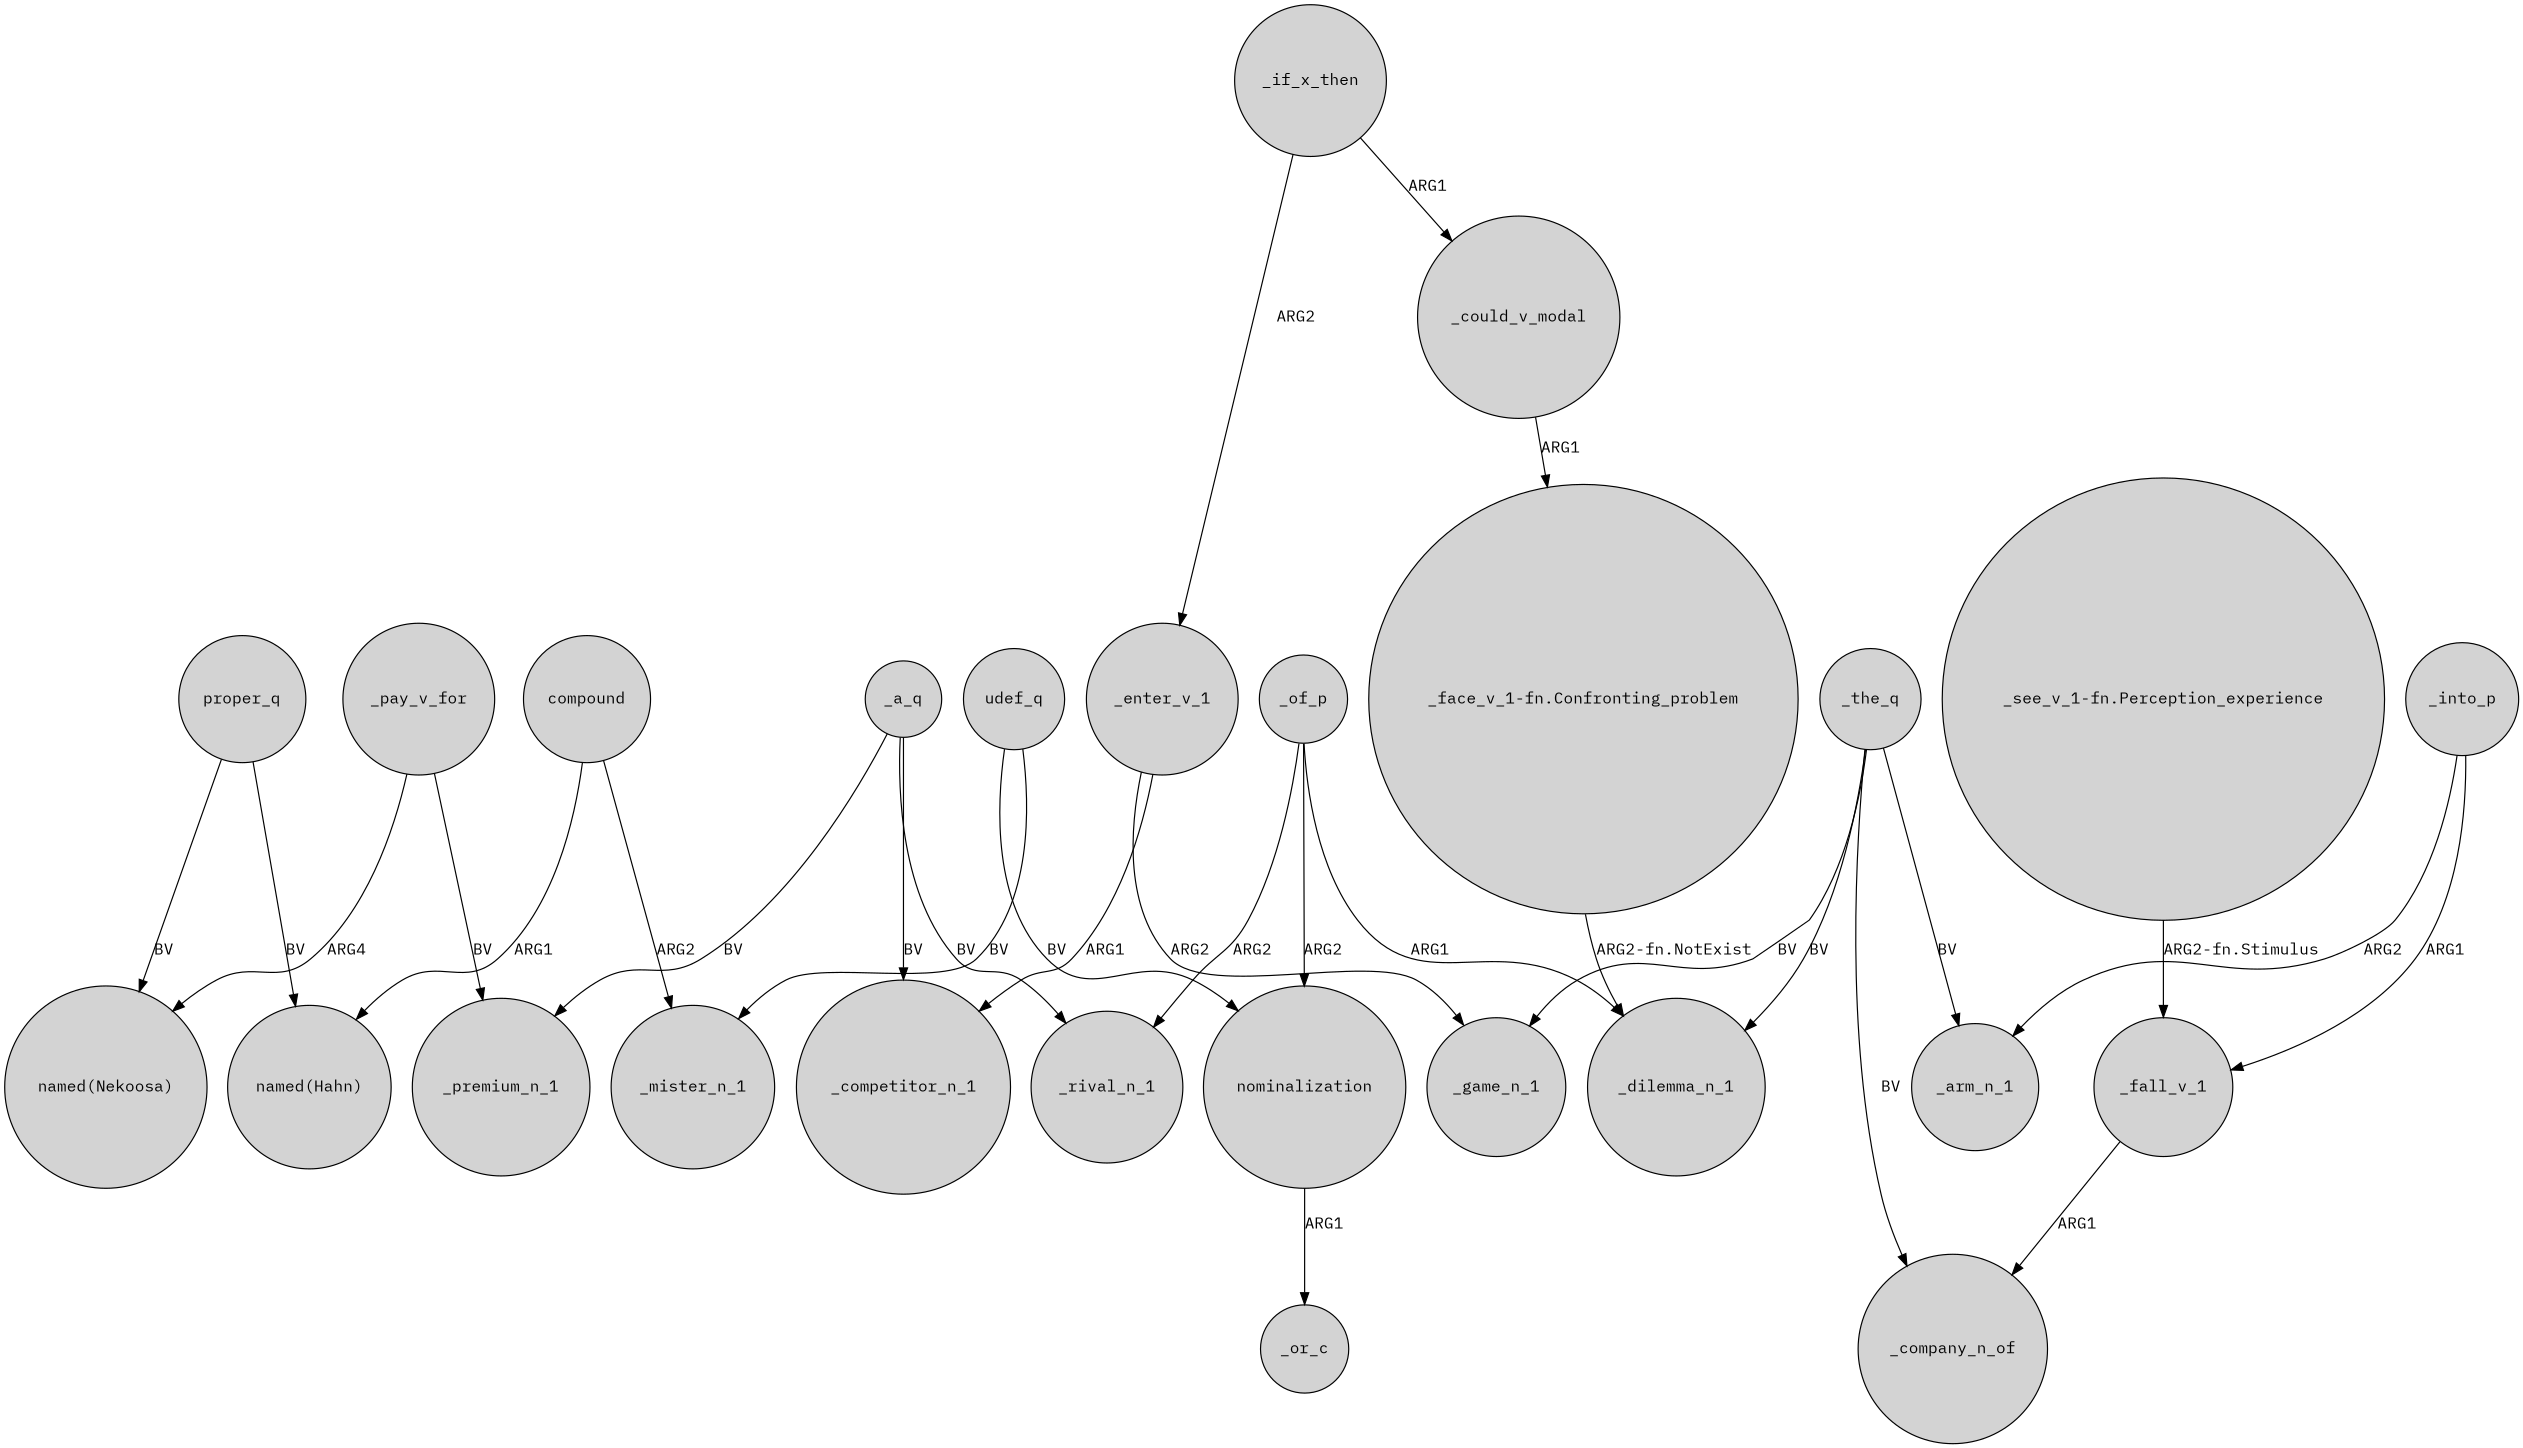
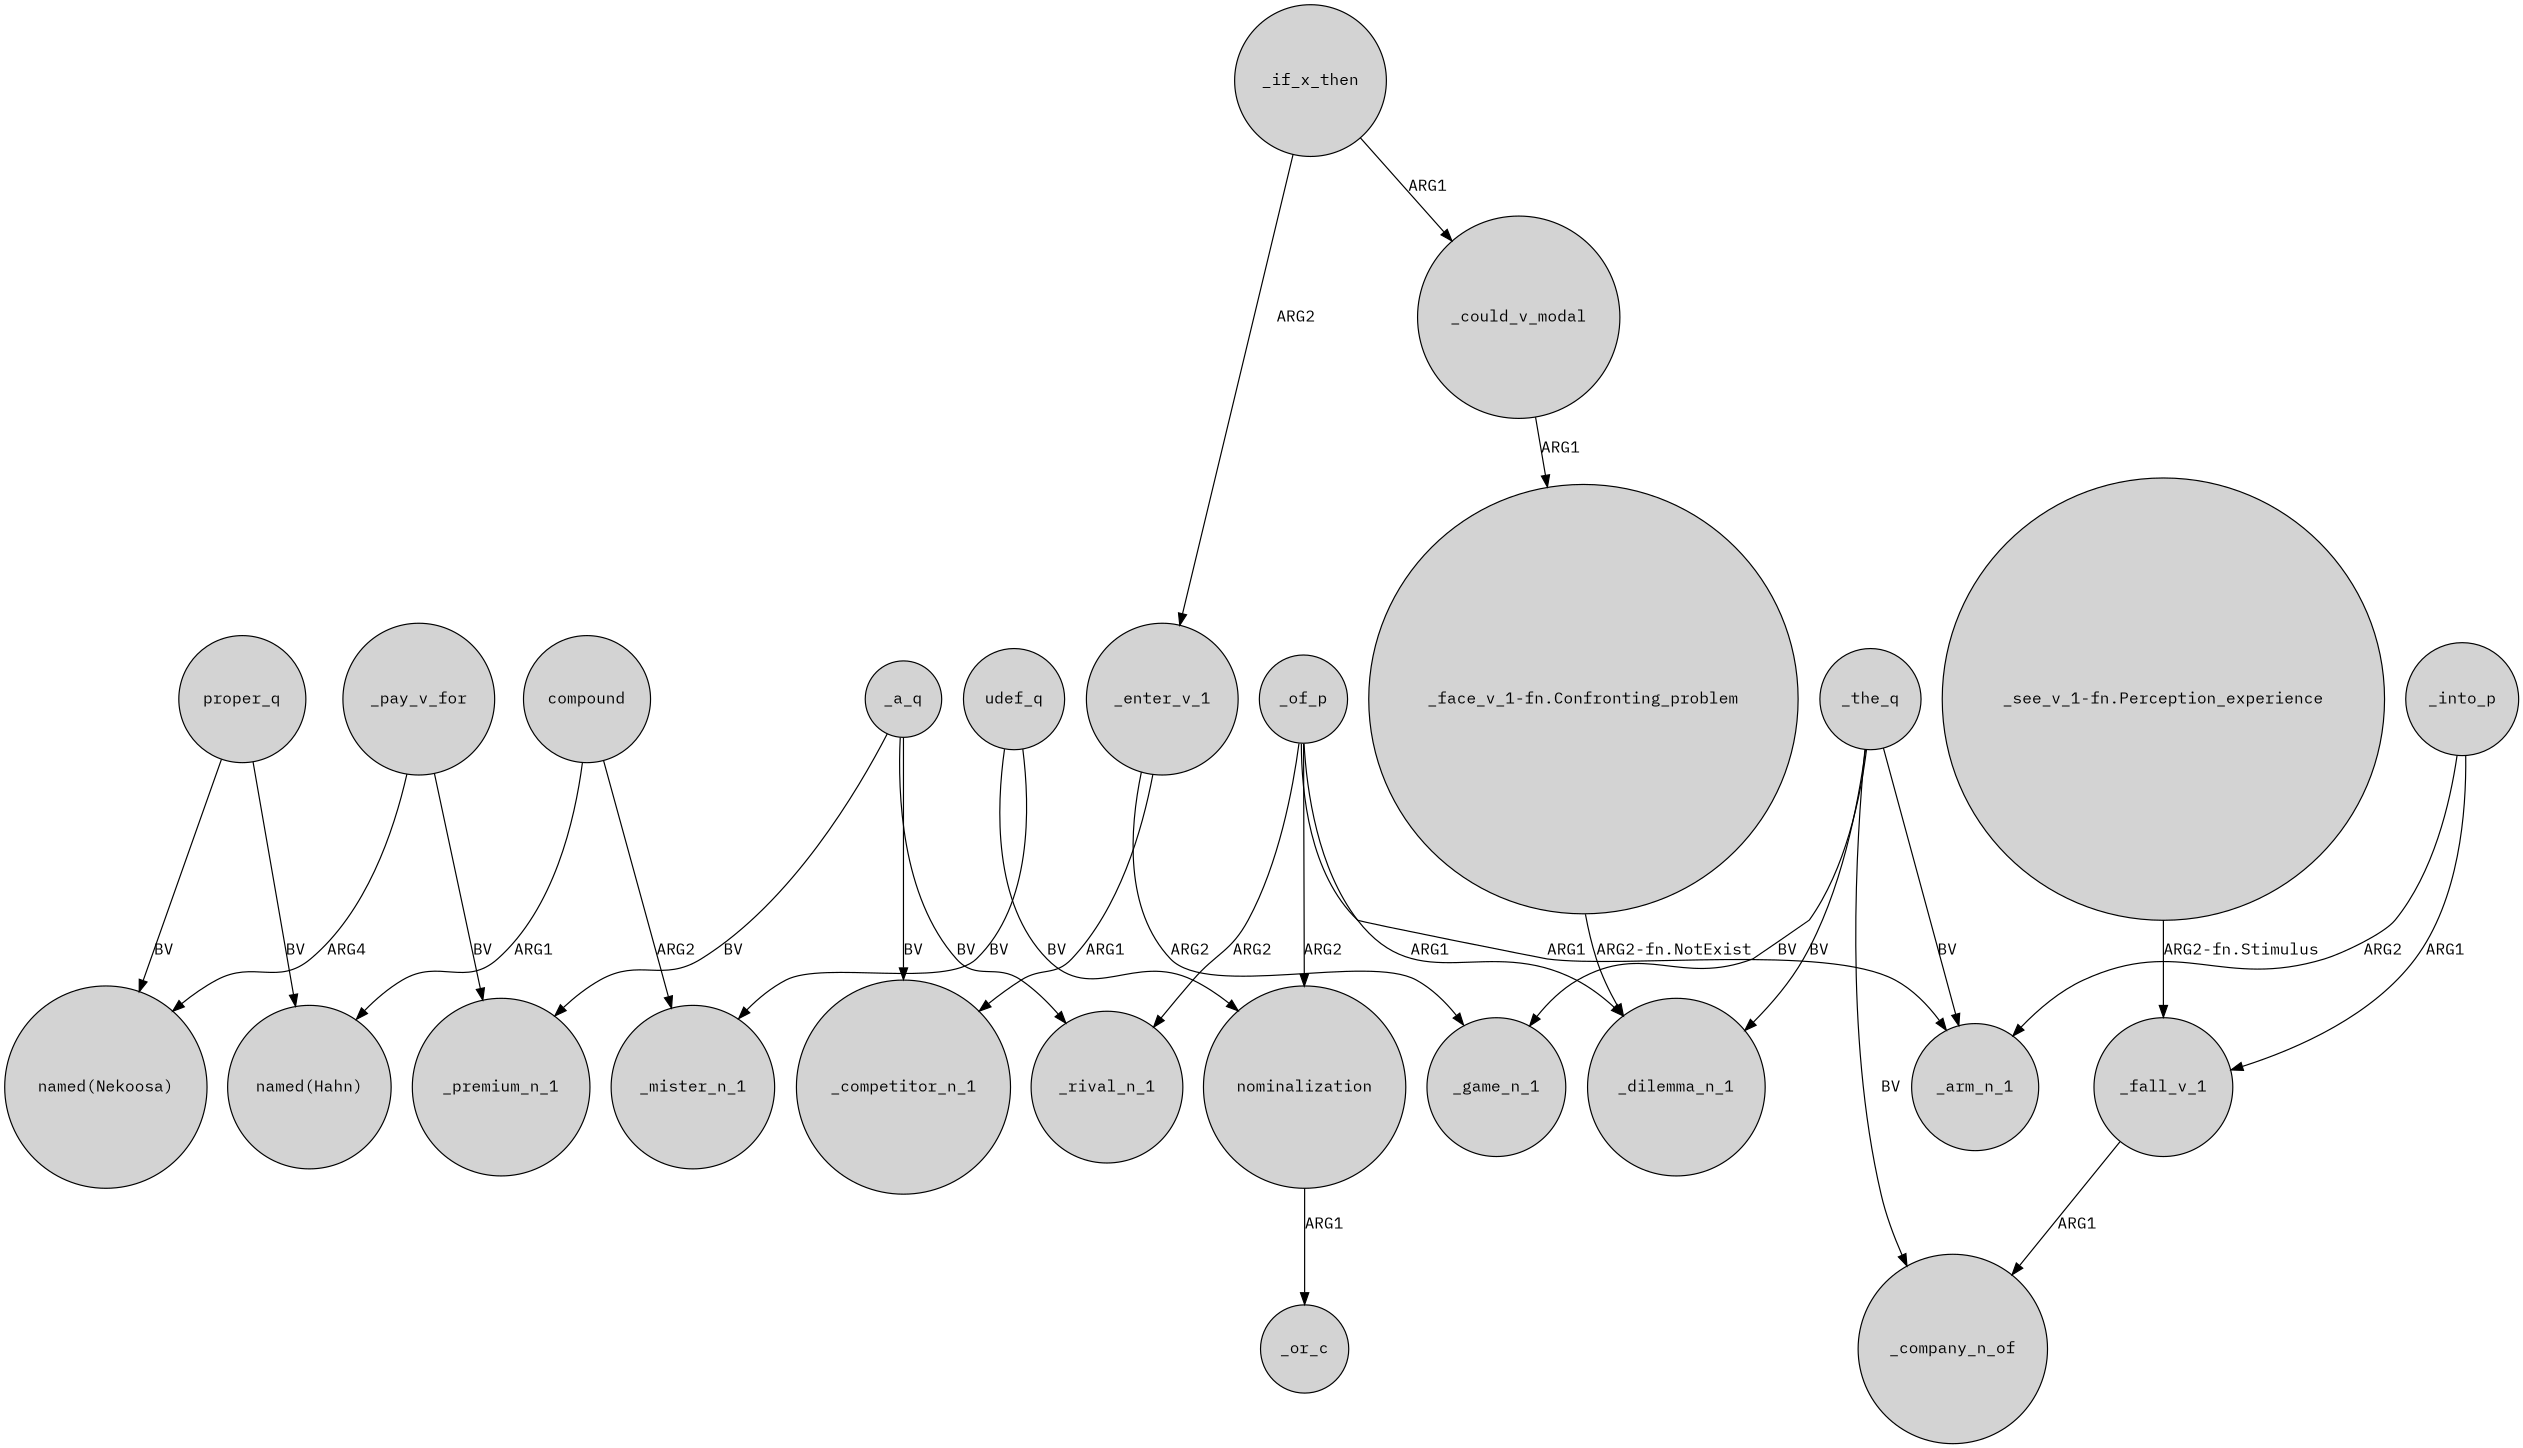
edge "_of_p" -> "_arm_n_1": added, label "ARG1"
